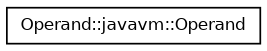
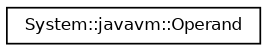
node "Operand::javavm::Operand": label "Operand::javavm::Operand" -> "System::javavm::Operand"
